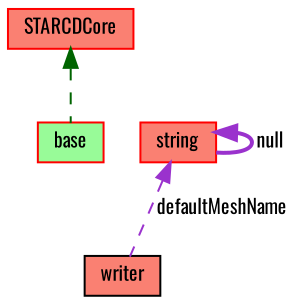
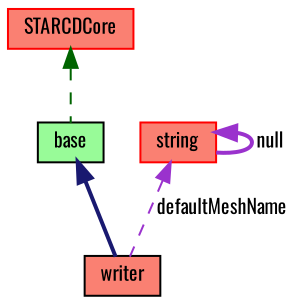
node "base": color red -> black
edge "writer" -> "base": added
